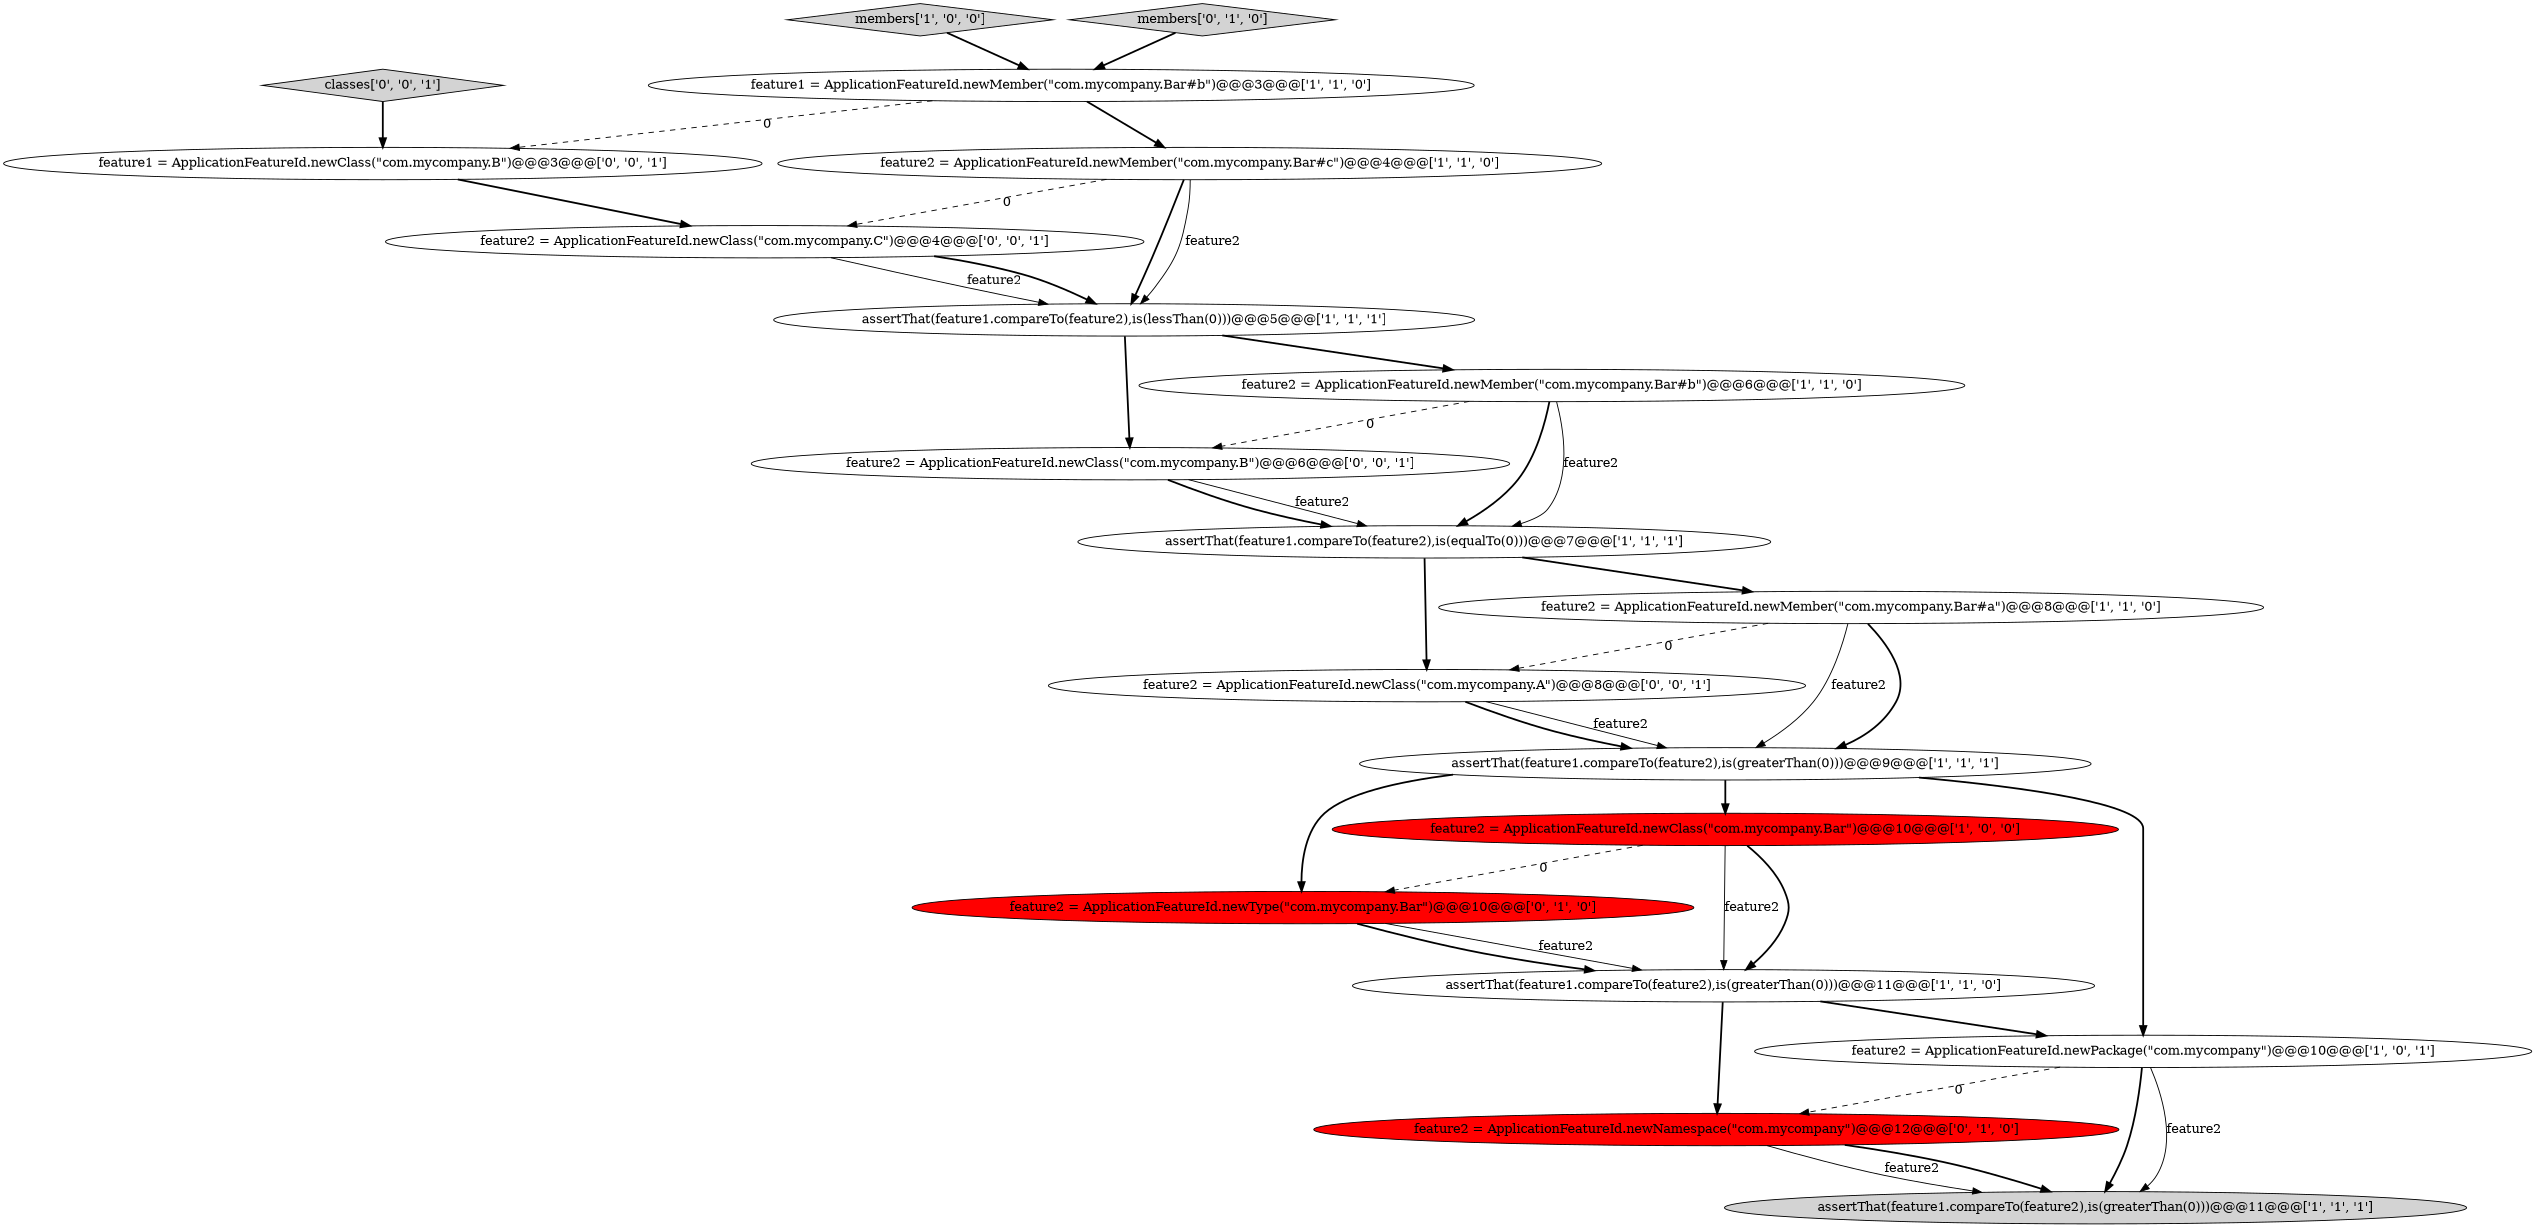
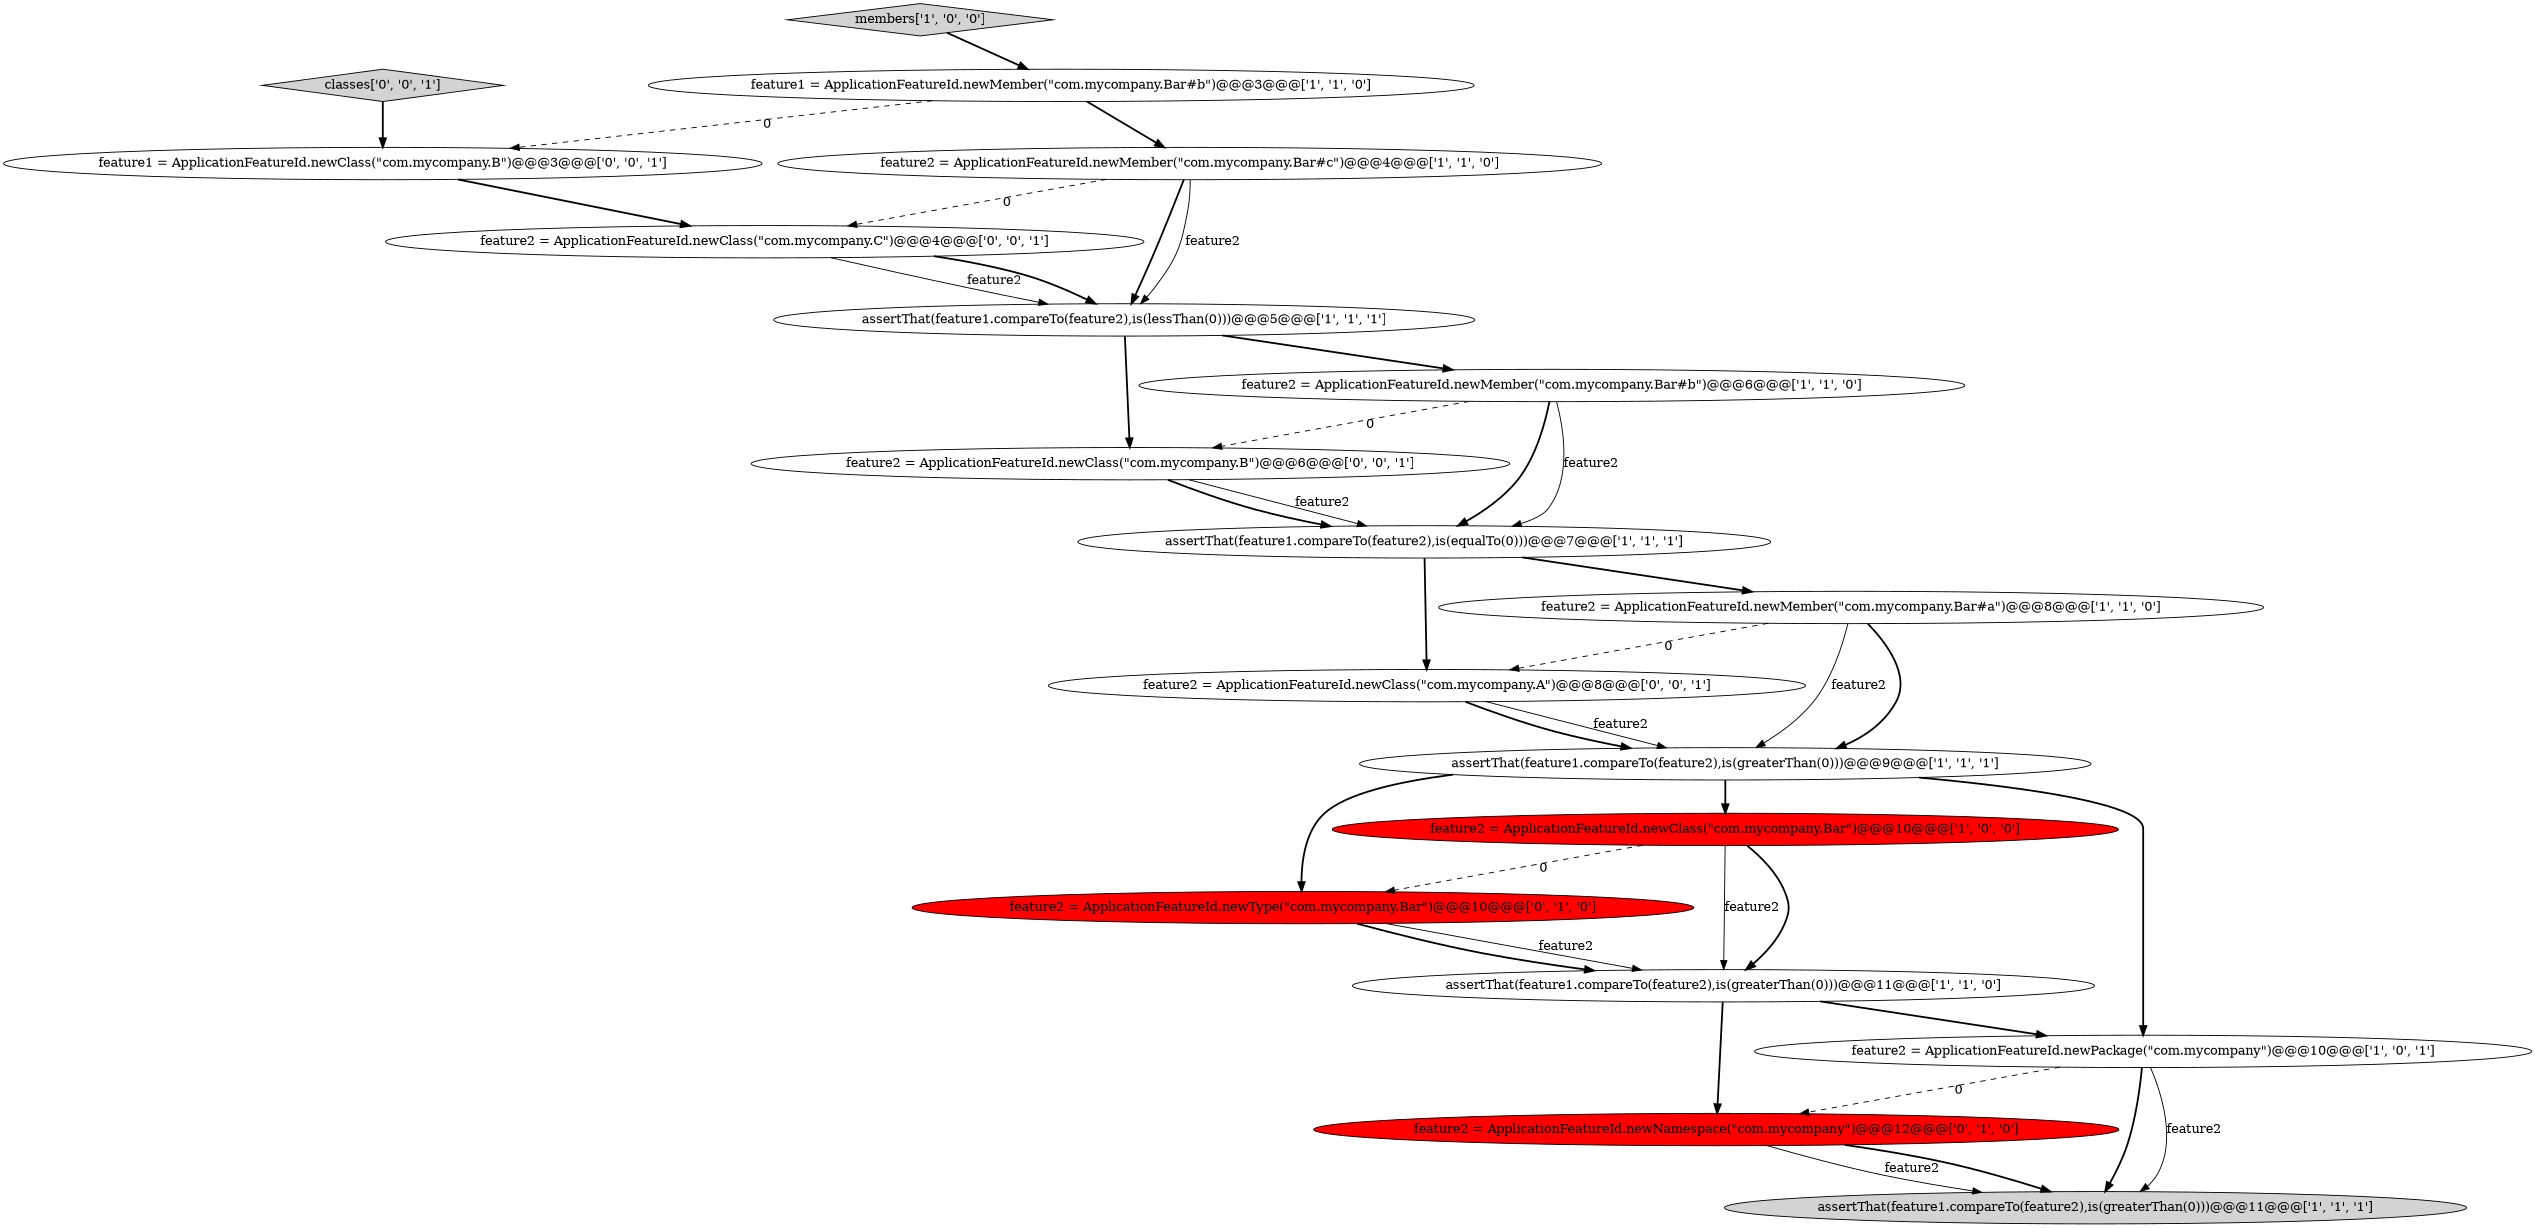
node "members['0', '1', '0']": removed
